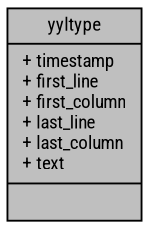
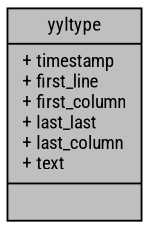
node "yyltype": text "+ last_line" -> "+ last_last"
